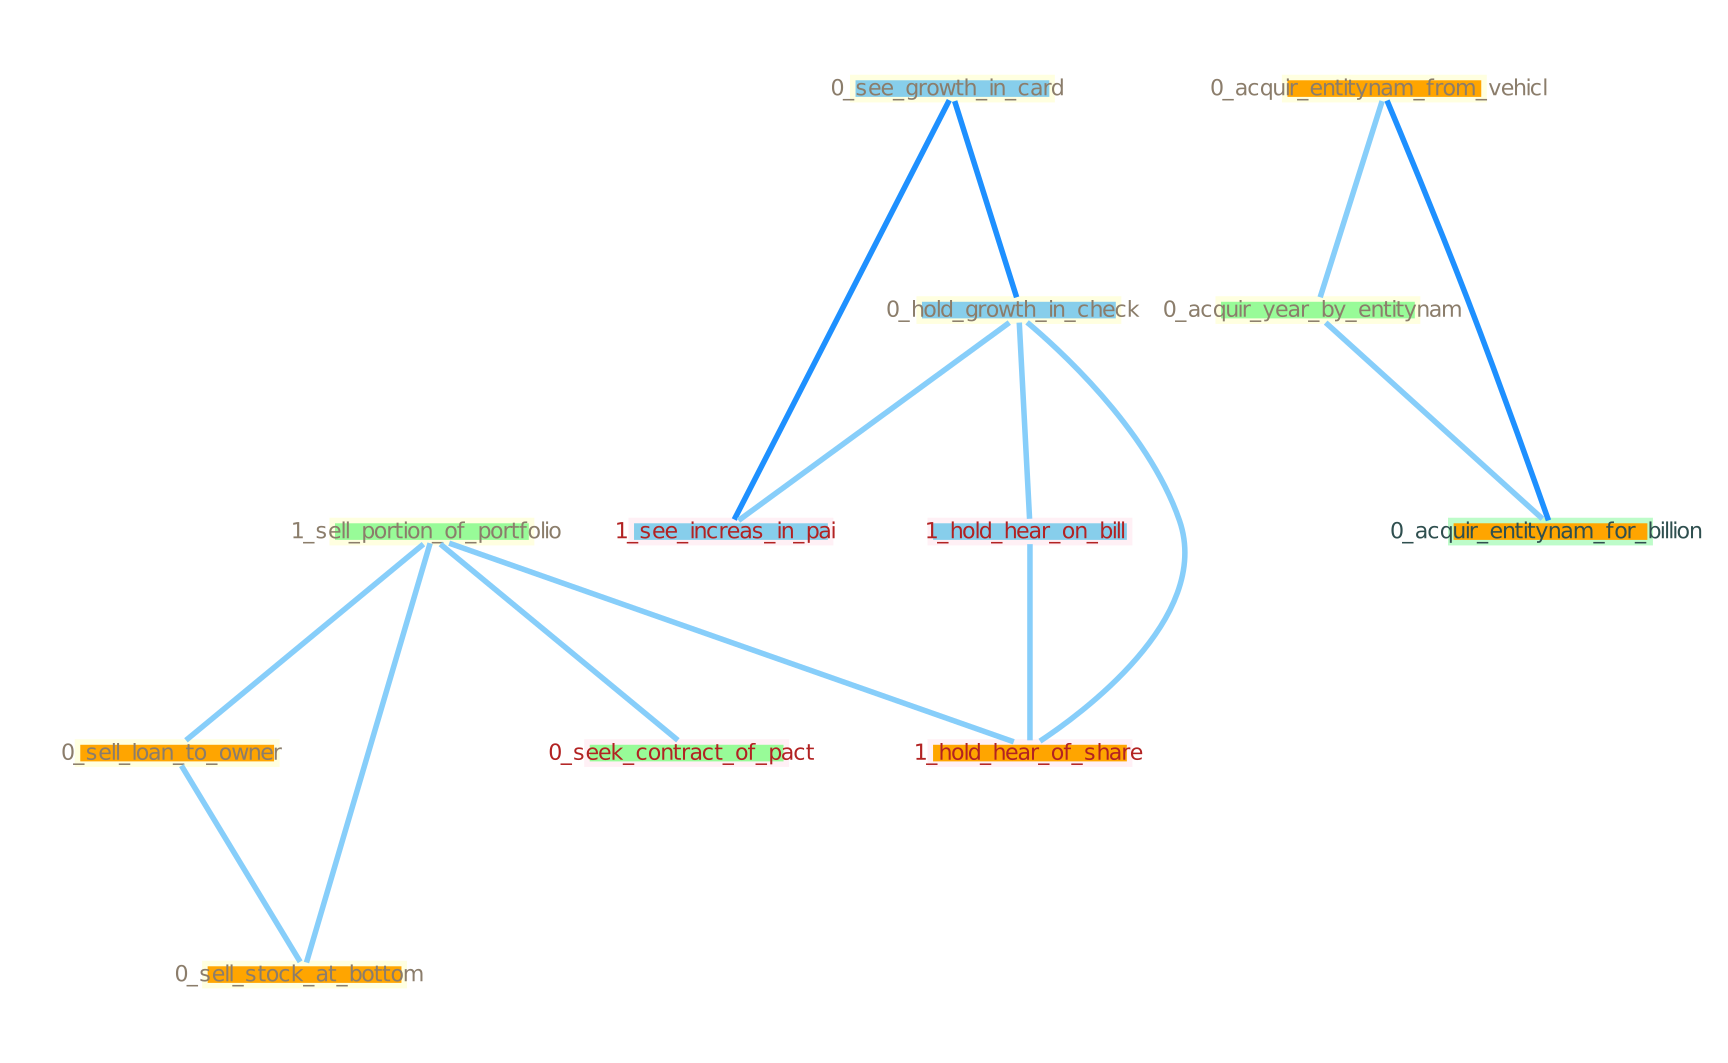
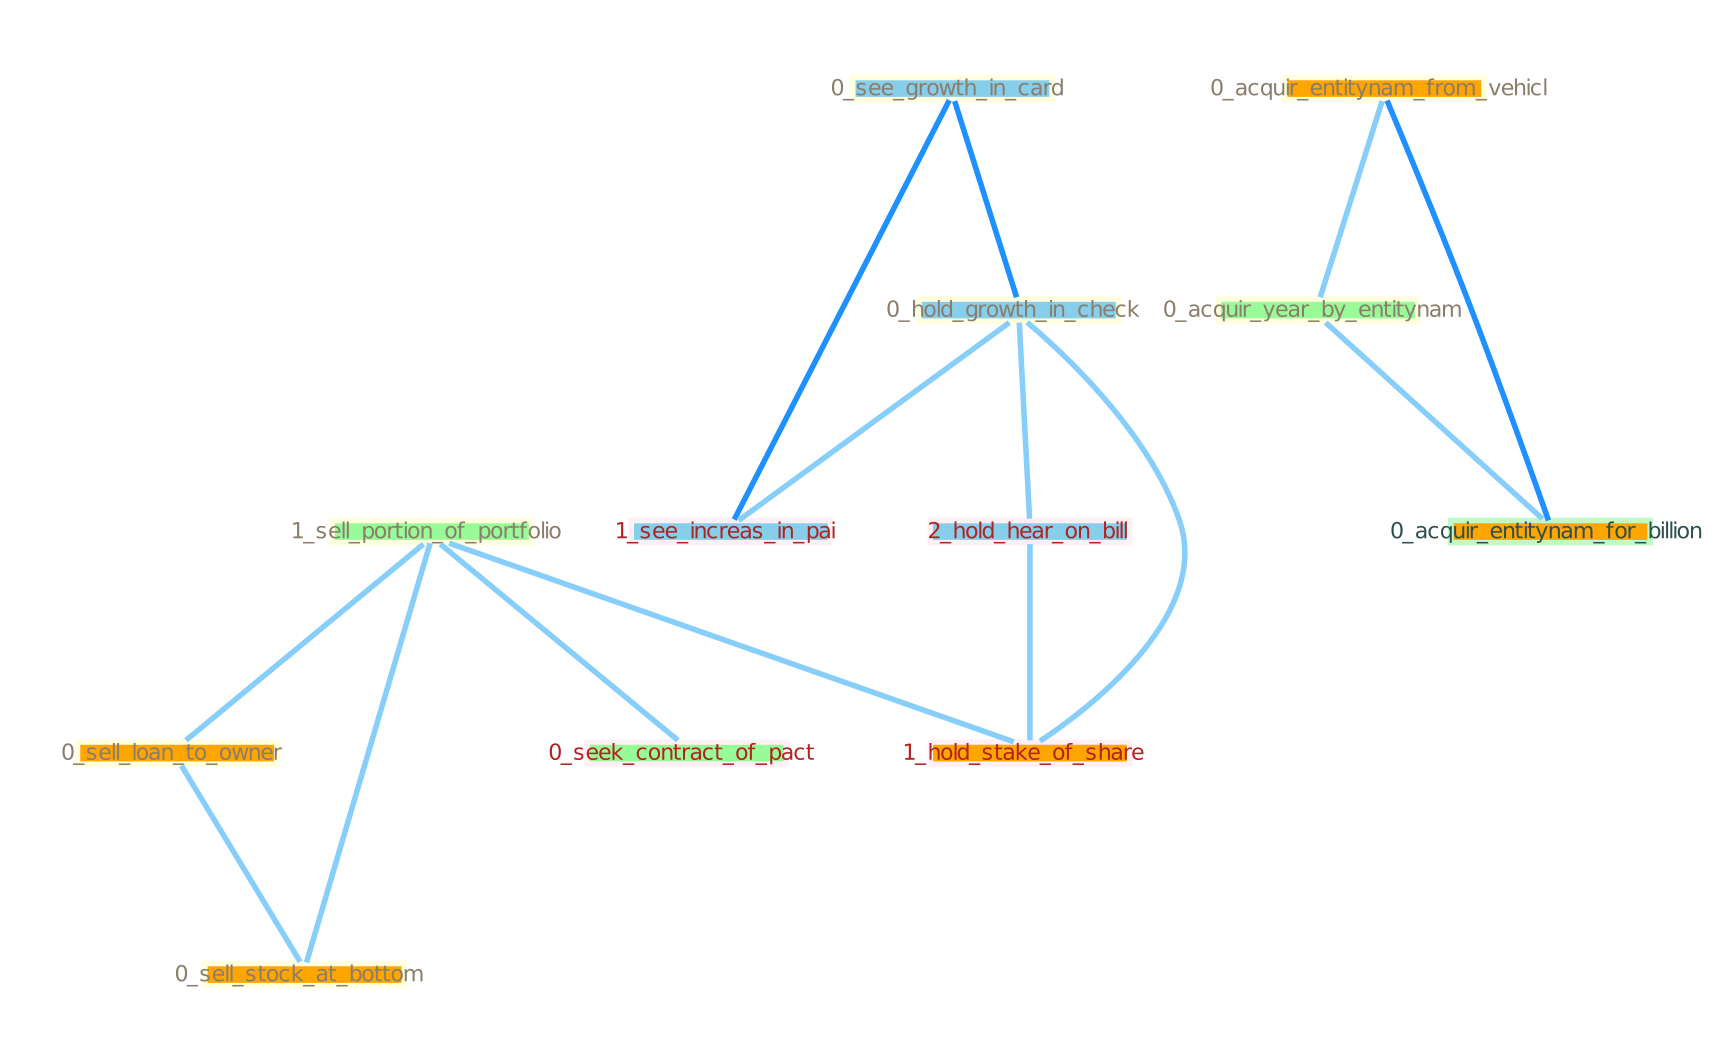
node "1_hold_hear_on_bill": label "1_hold_hear_on_bill" -> "2_hold_hear_on_bill"
node "1_hold_hear_of_share": label "1_hold_hear_of_share" -> "1_hold_stake_of_share"
